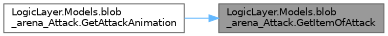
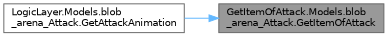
node "LogicLayer.Models.blob _arena_Attack.GetItemOfAttack": label "LogicLayer.Models.blob _arena_Attack.GetItemOfAttack" -> "GetItemOfAttack.Models.blob _arena_Attack.GetItemOfAttack"
